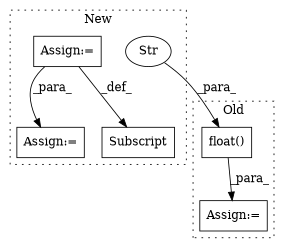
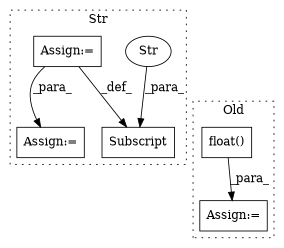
cluster "New": label "New" -> "Str"
edge "Str" -> "float()": now "Str" -> "Subscript"
